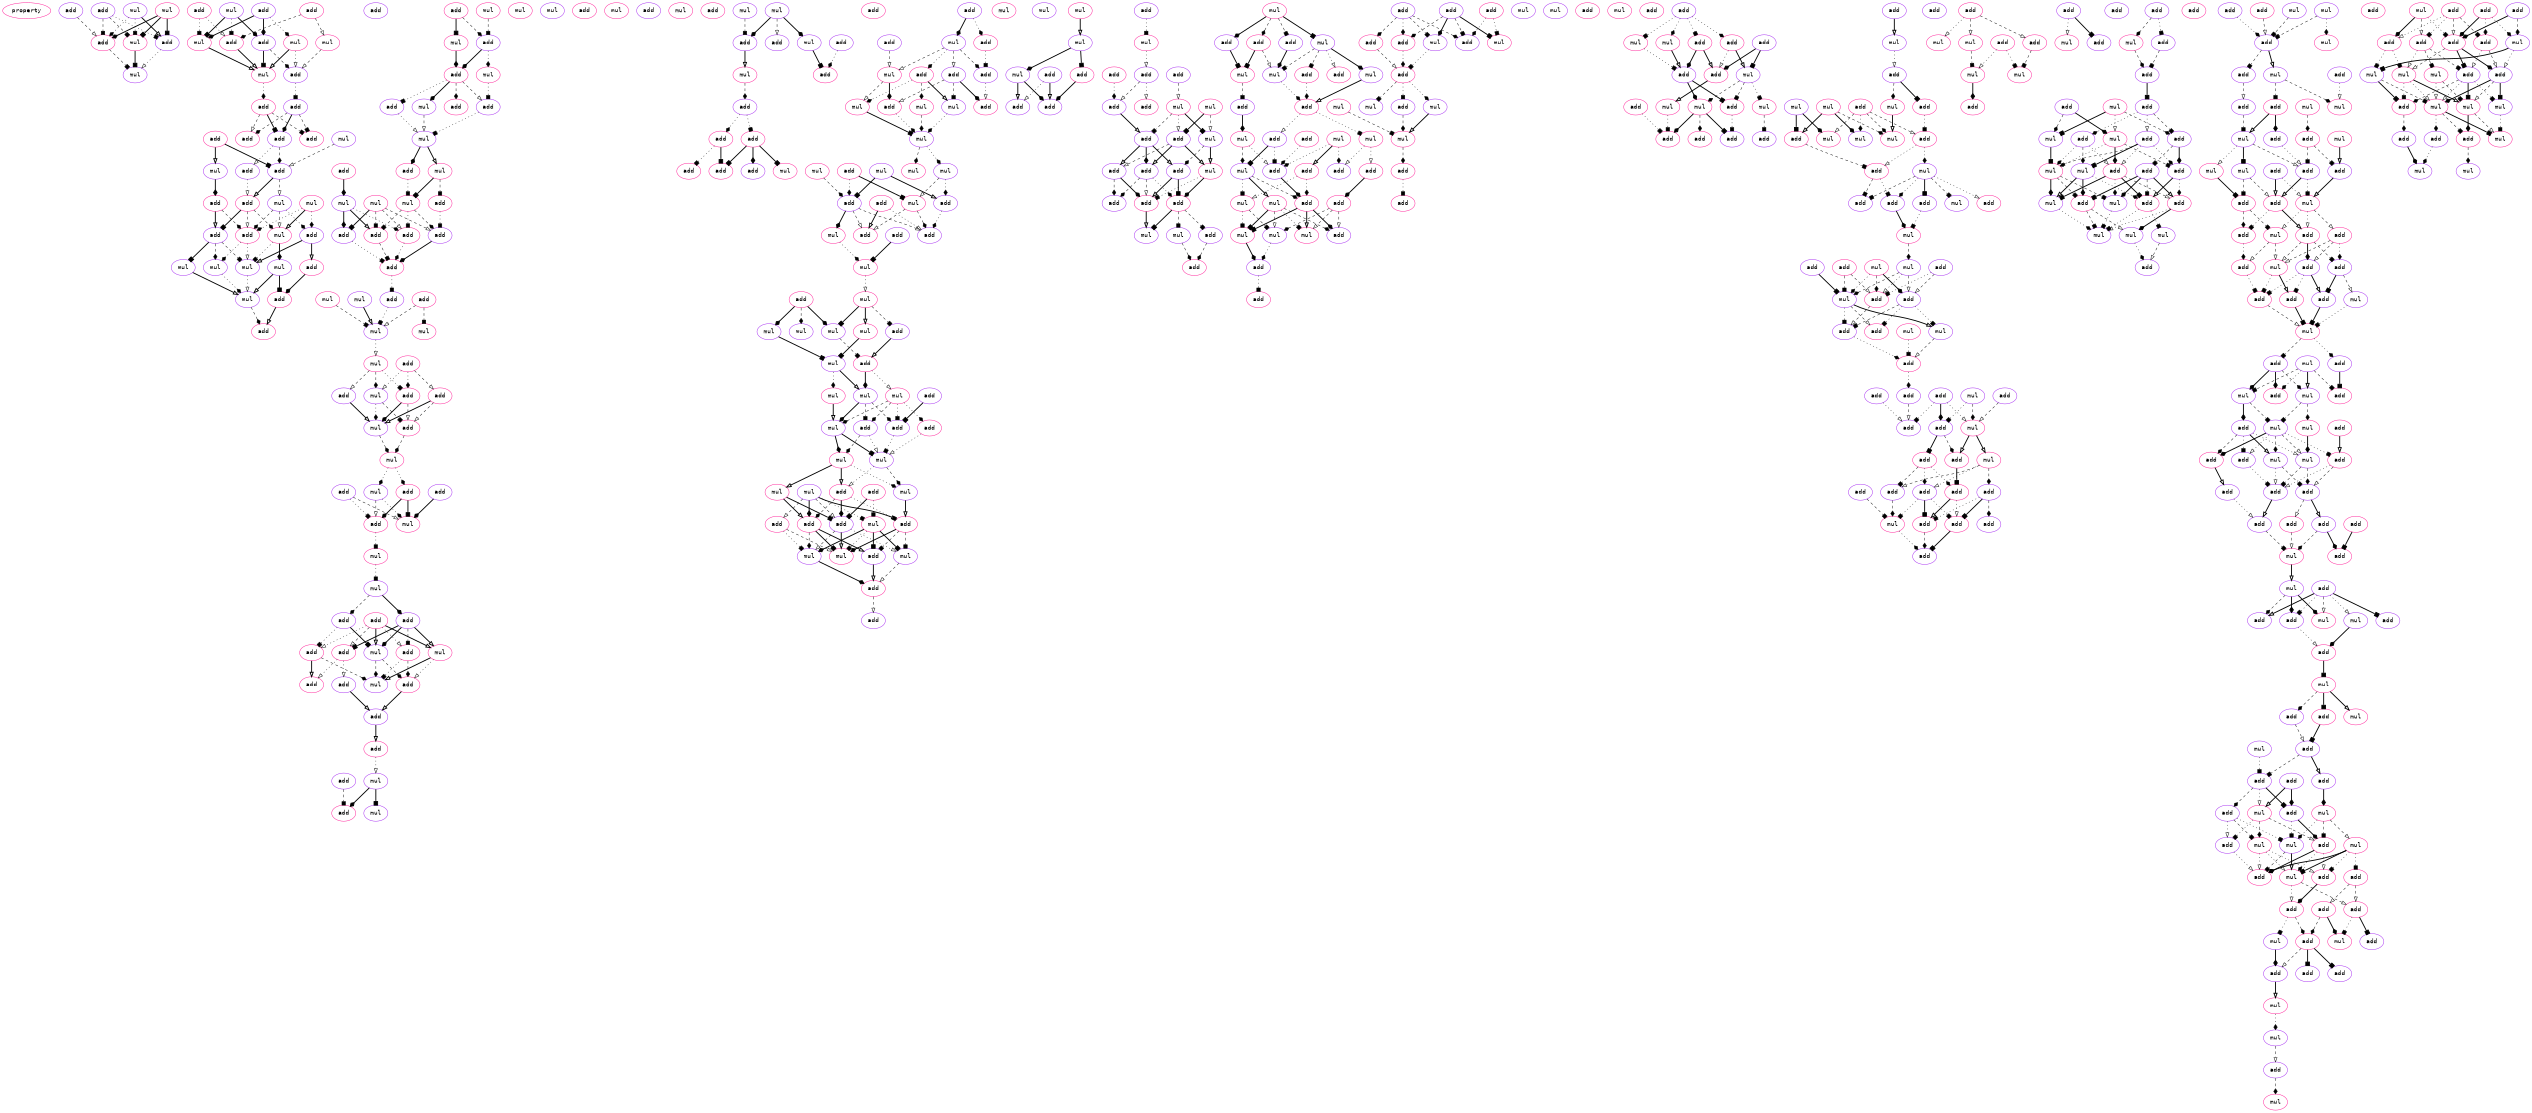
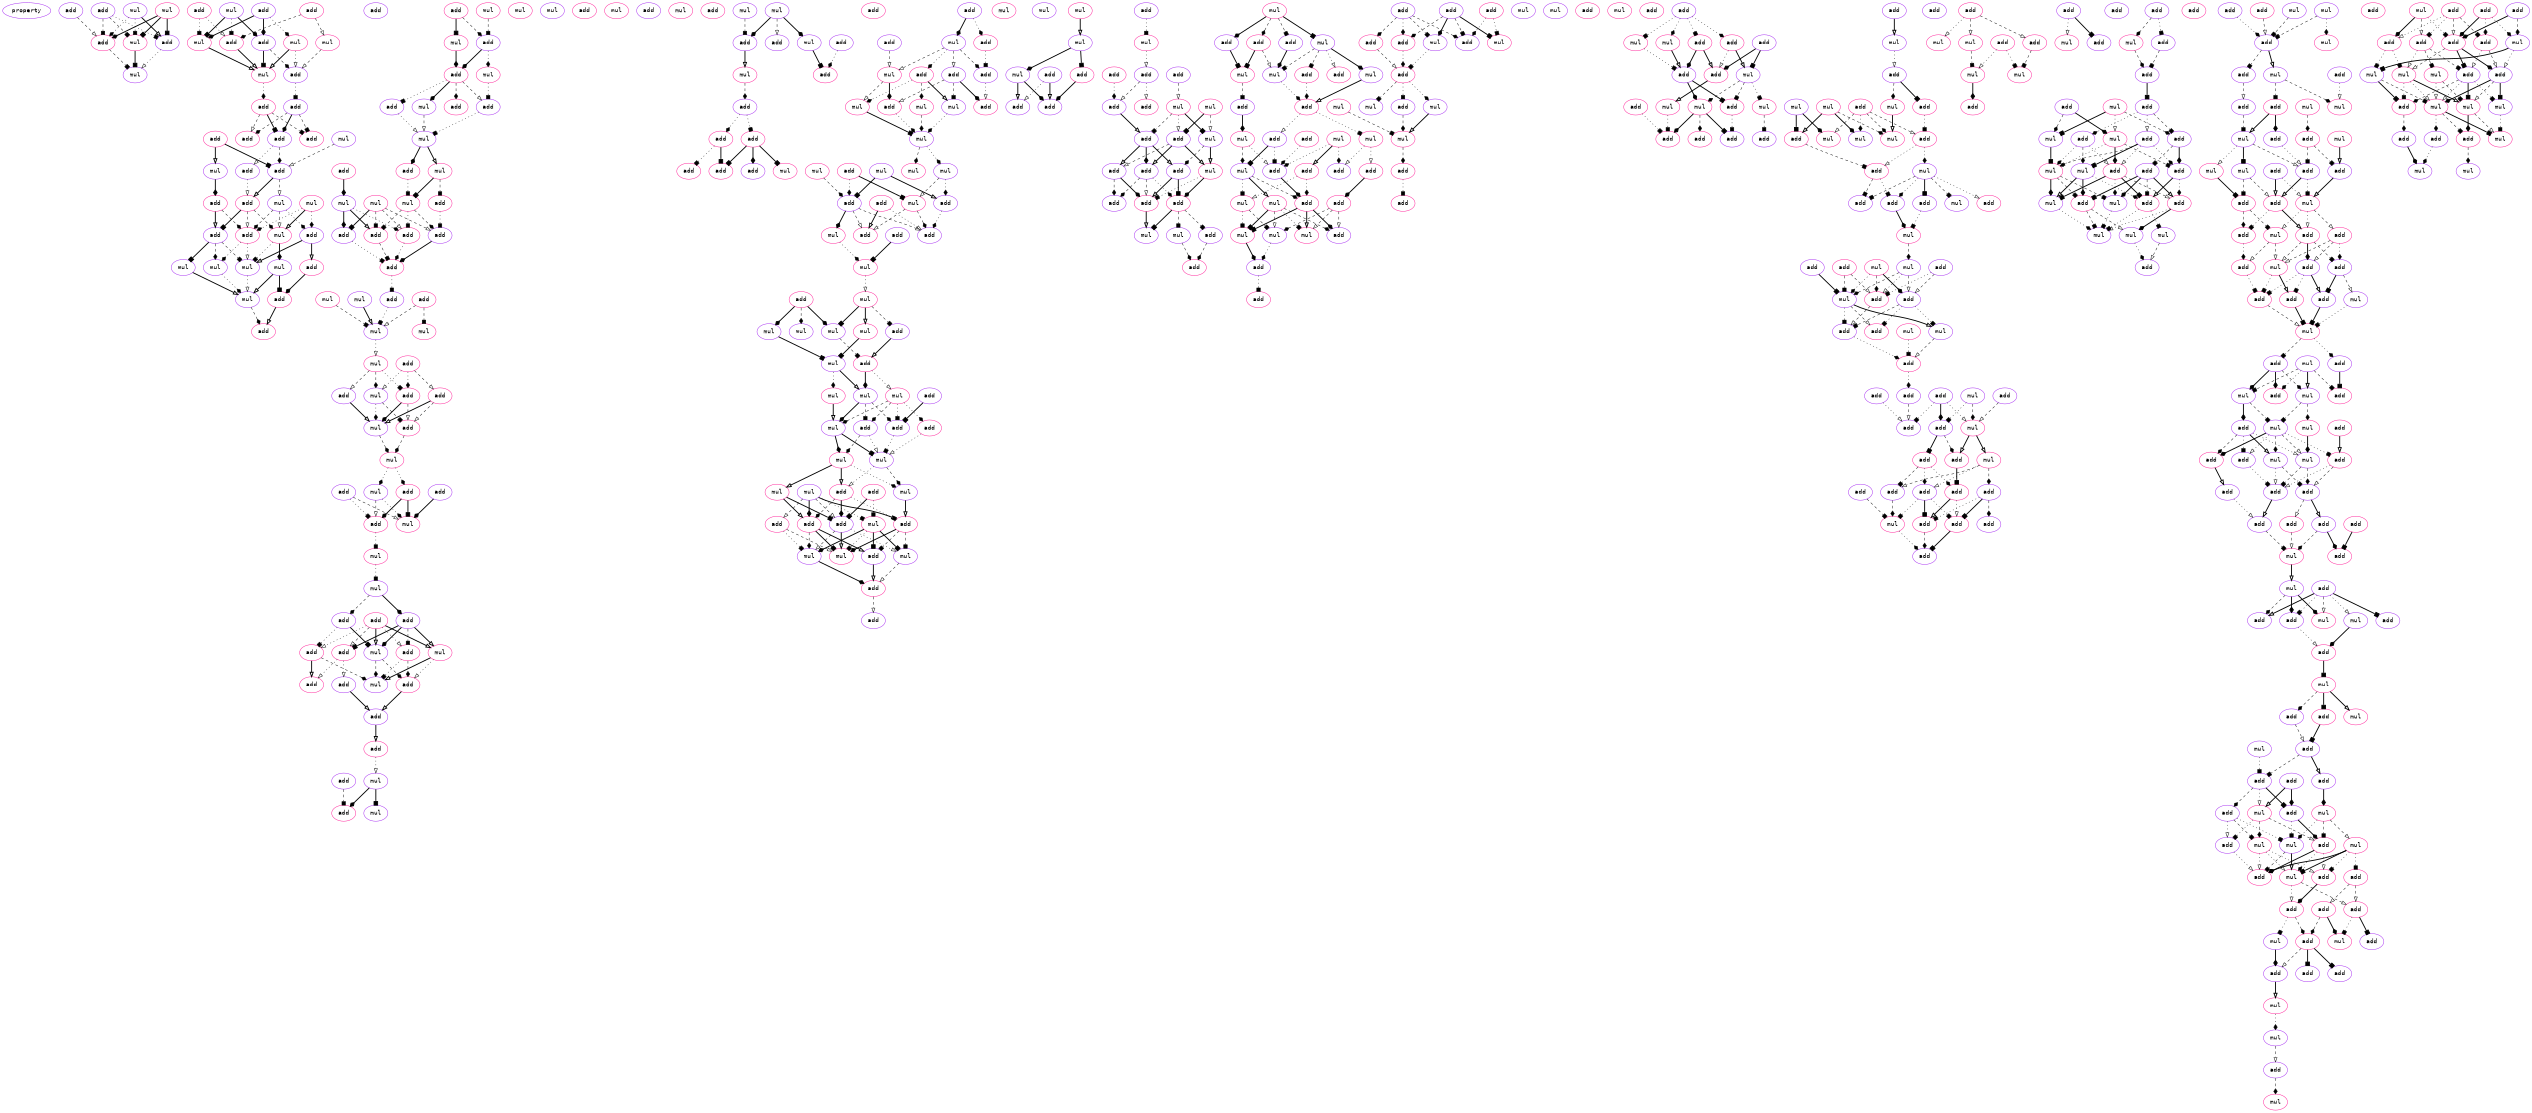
node "property": color deeppink -> purple
